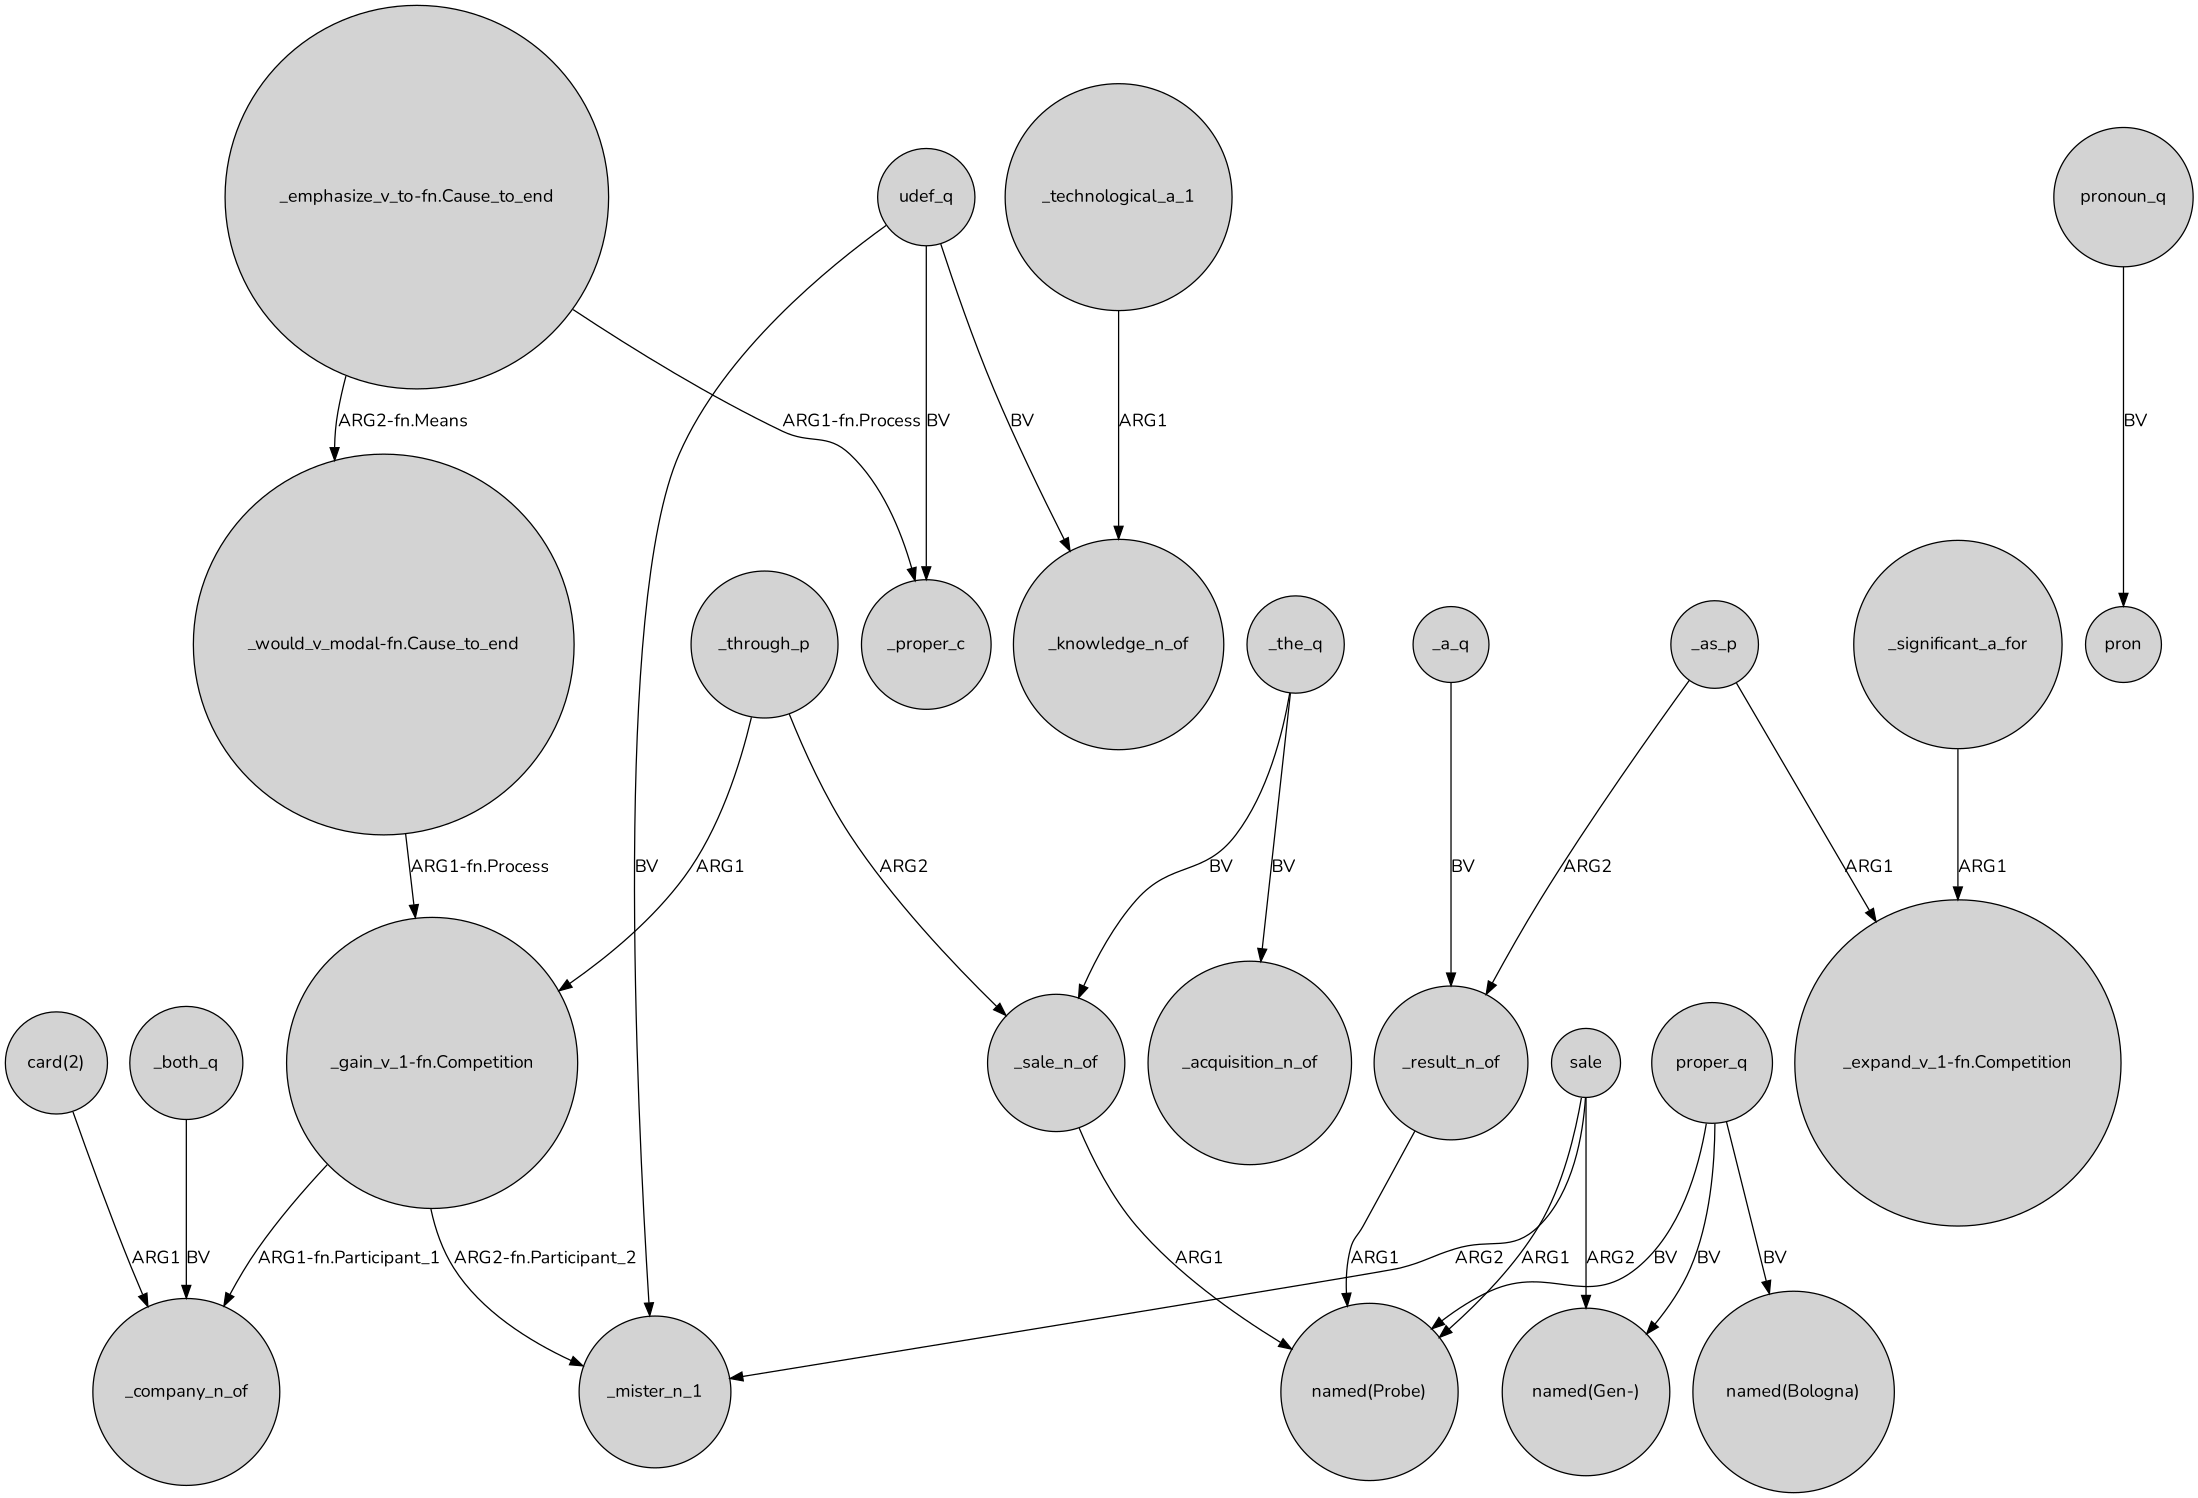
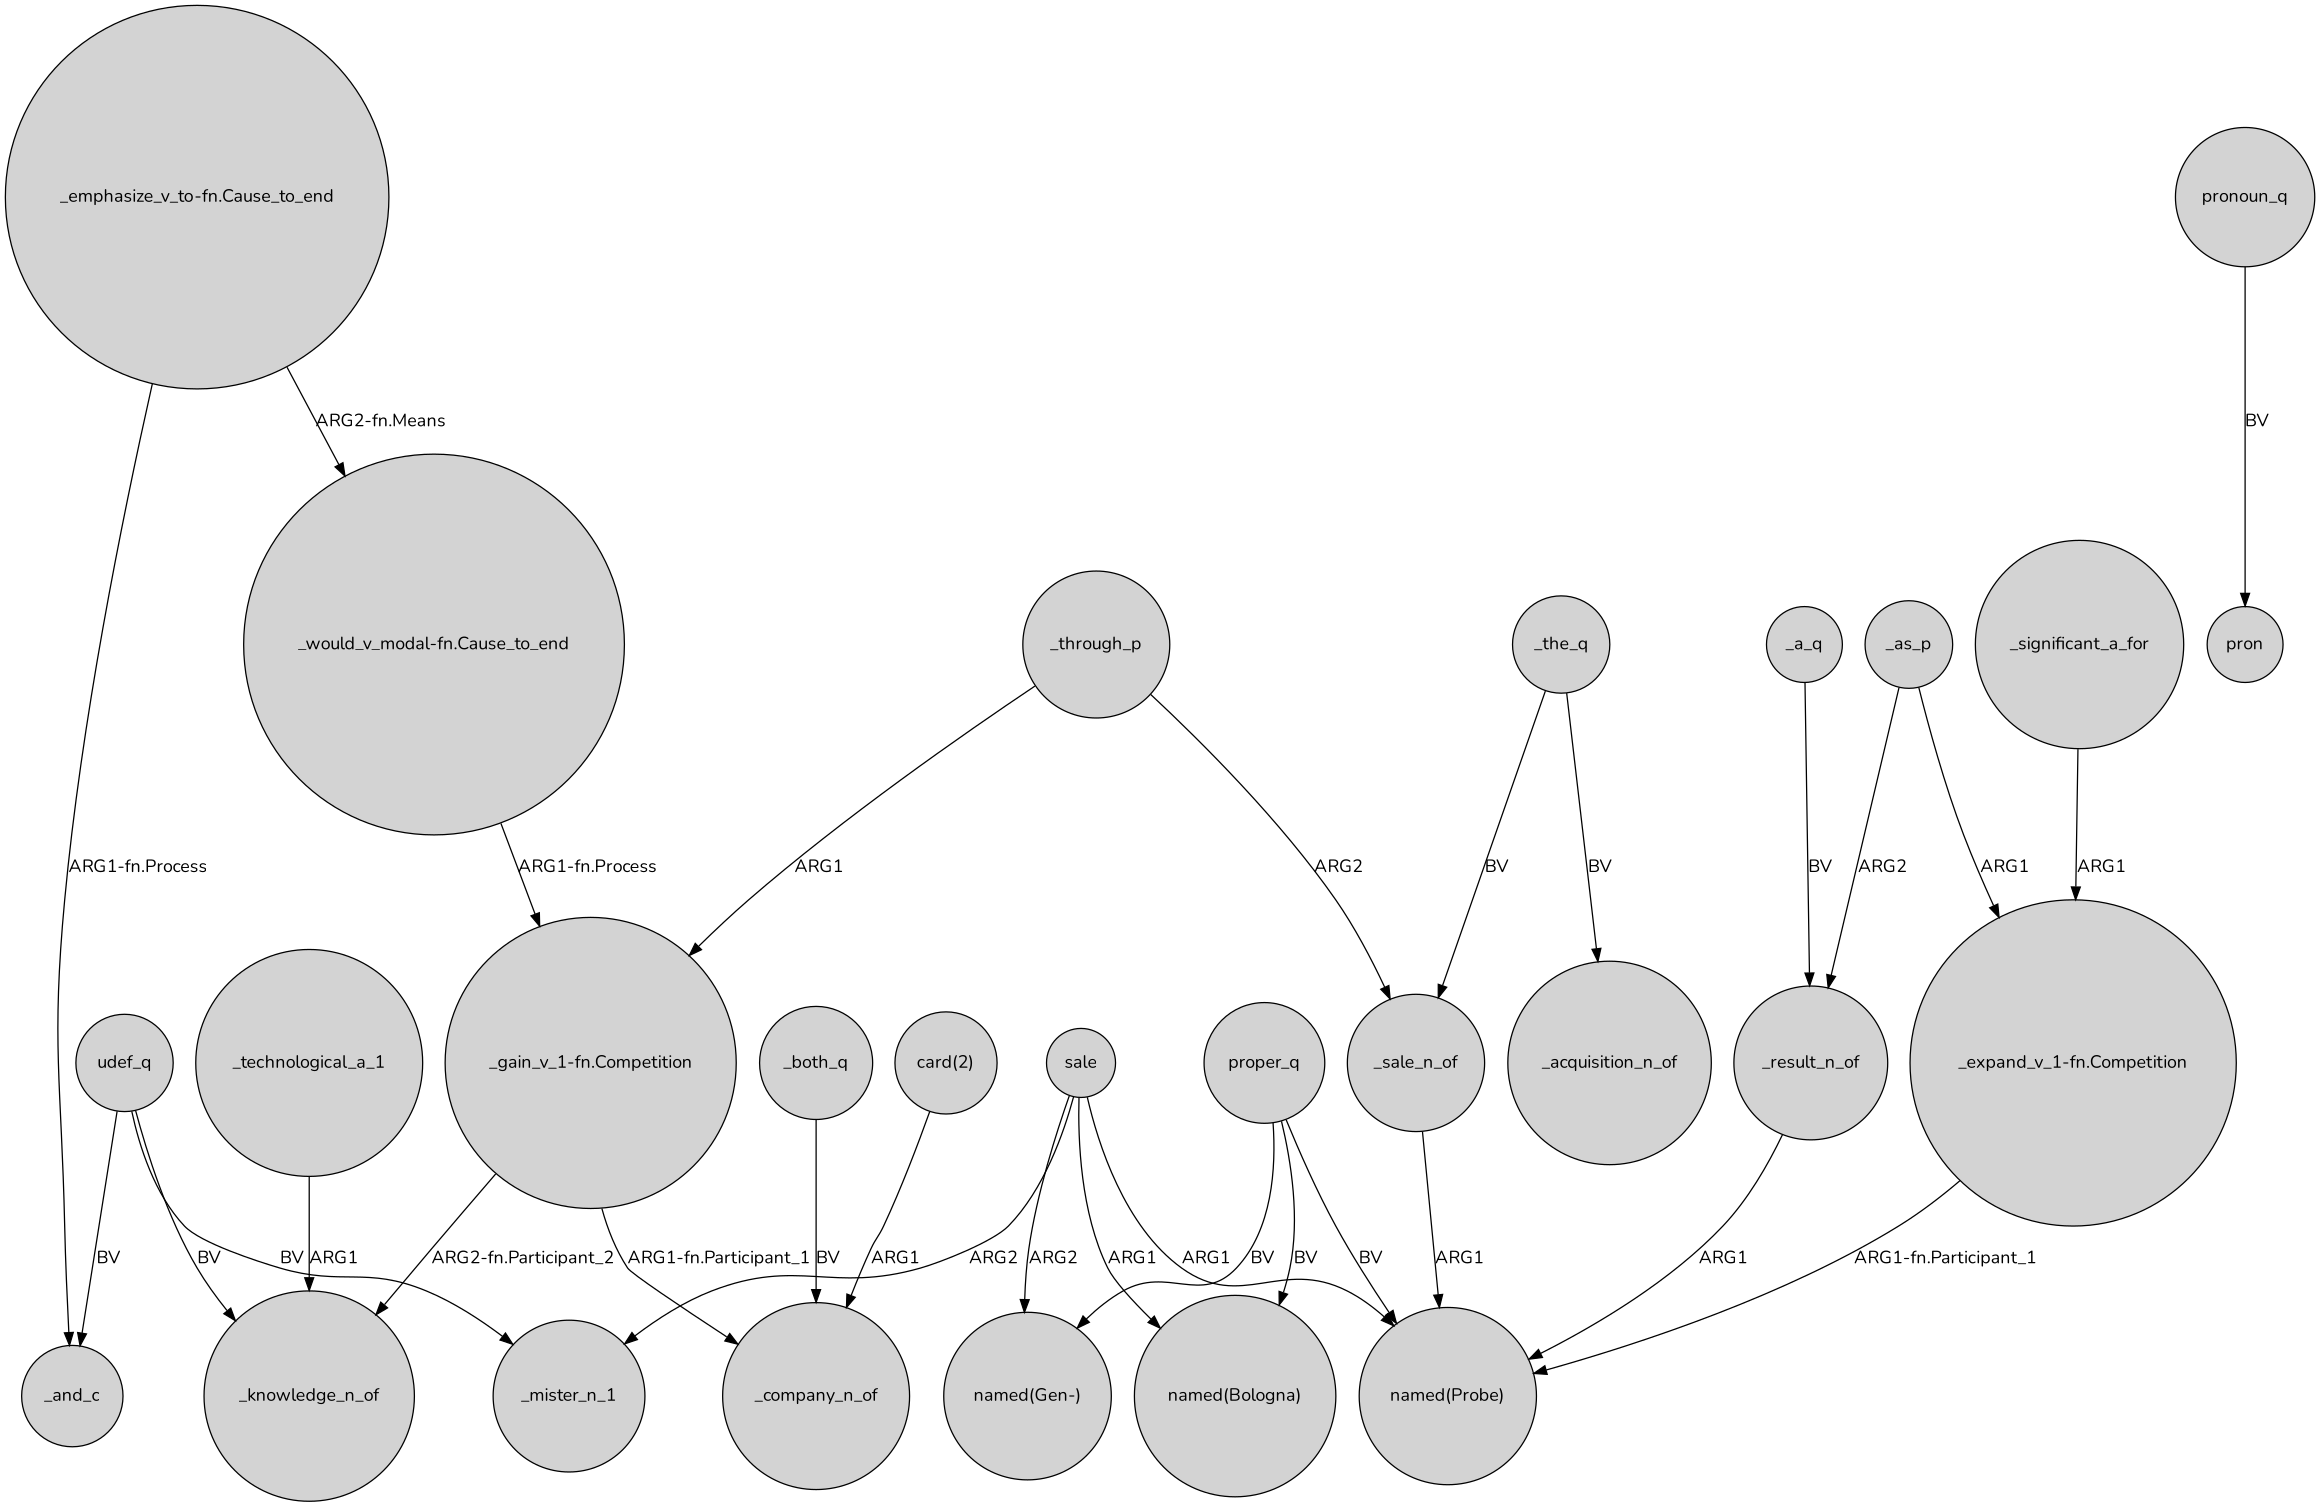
node "_proper_c": label "_proper_c" -> "_and_c"
edge "sale" -> "named(Bologna)": added, label "ARG1"
edge "_expand_v_1-fn.Competition" -> "named(Probe)": added, label "ARG1-fn.Participant_1"
edge "_gain_v_1-fn.Competition" -> "_mister_n_1": now "_gain_v_1-fn.Competition" -> "_knowledge_n_of"
